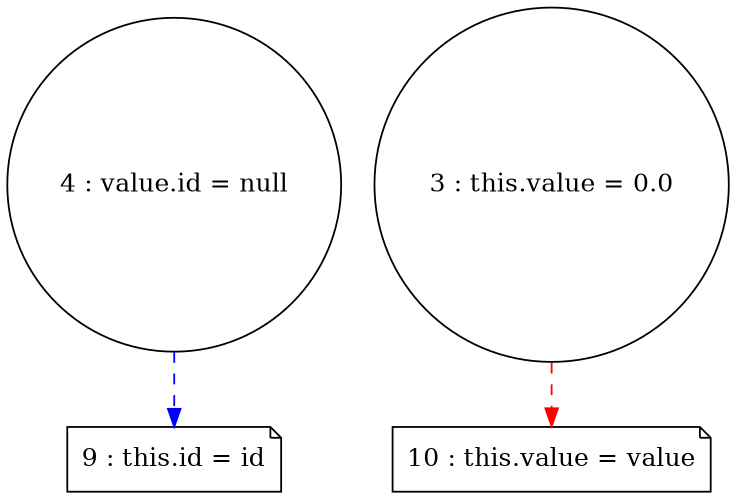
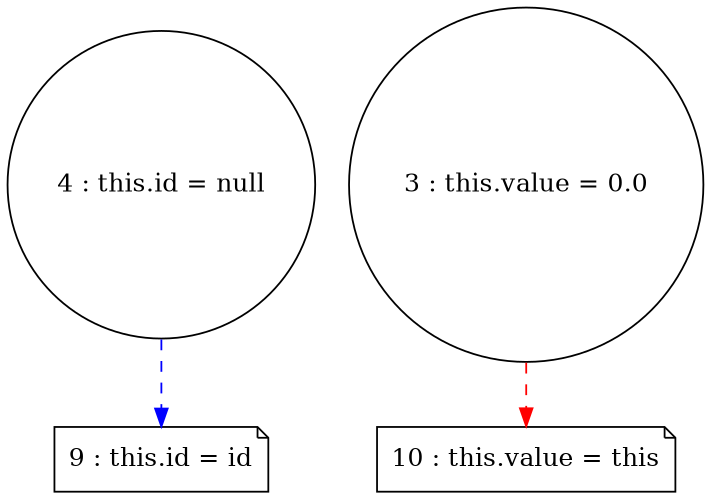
node "4 : value.id = null": label "4 : value.id = null" -> "4 : this.id = null"
node "10 : this.value = value": label "10 : this.value = value" -> "10 : this.value = this"
